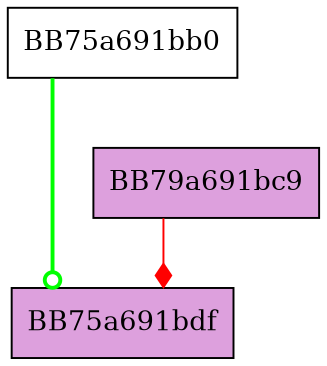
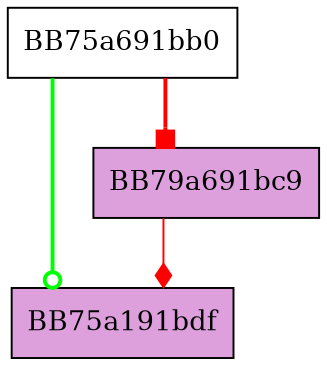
edge "BB75a691bb0" -> "BB79a691bc9": added
node "BB75a691bdf": label "BB75a691bdf" -> "BB75a191bdf"
